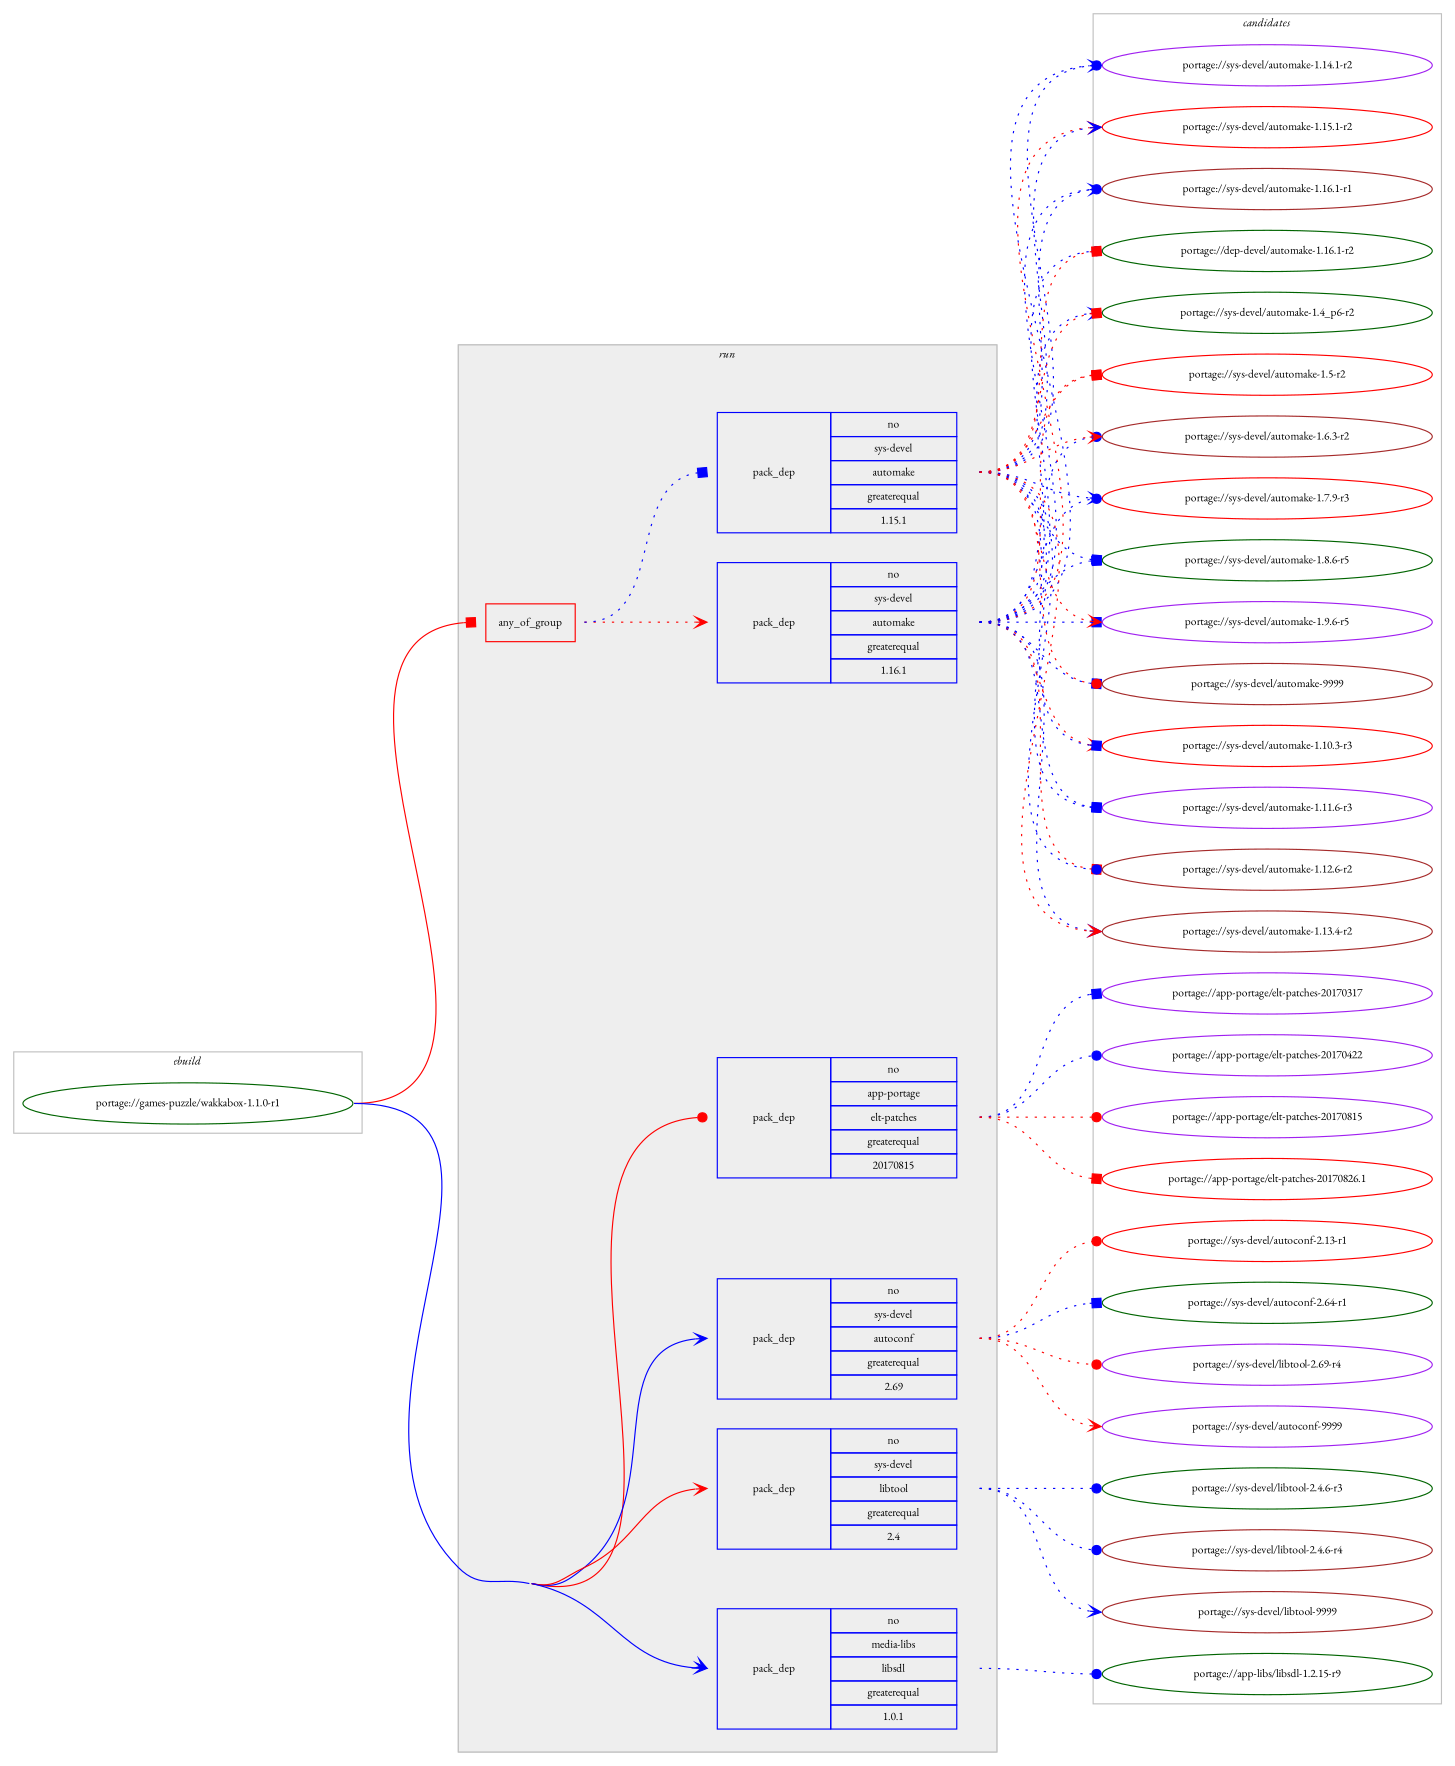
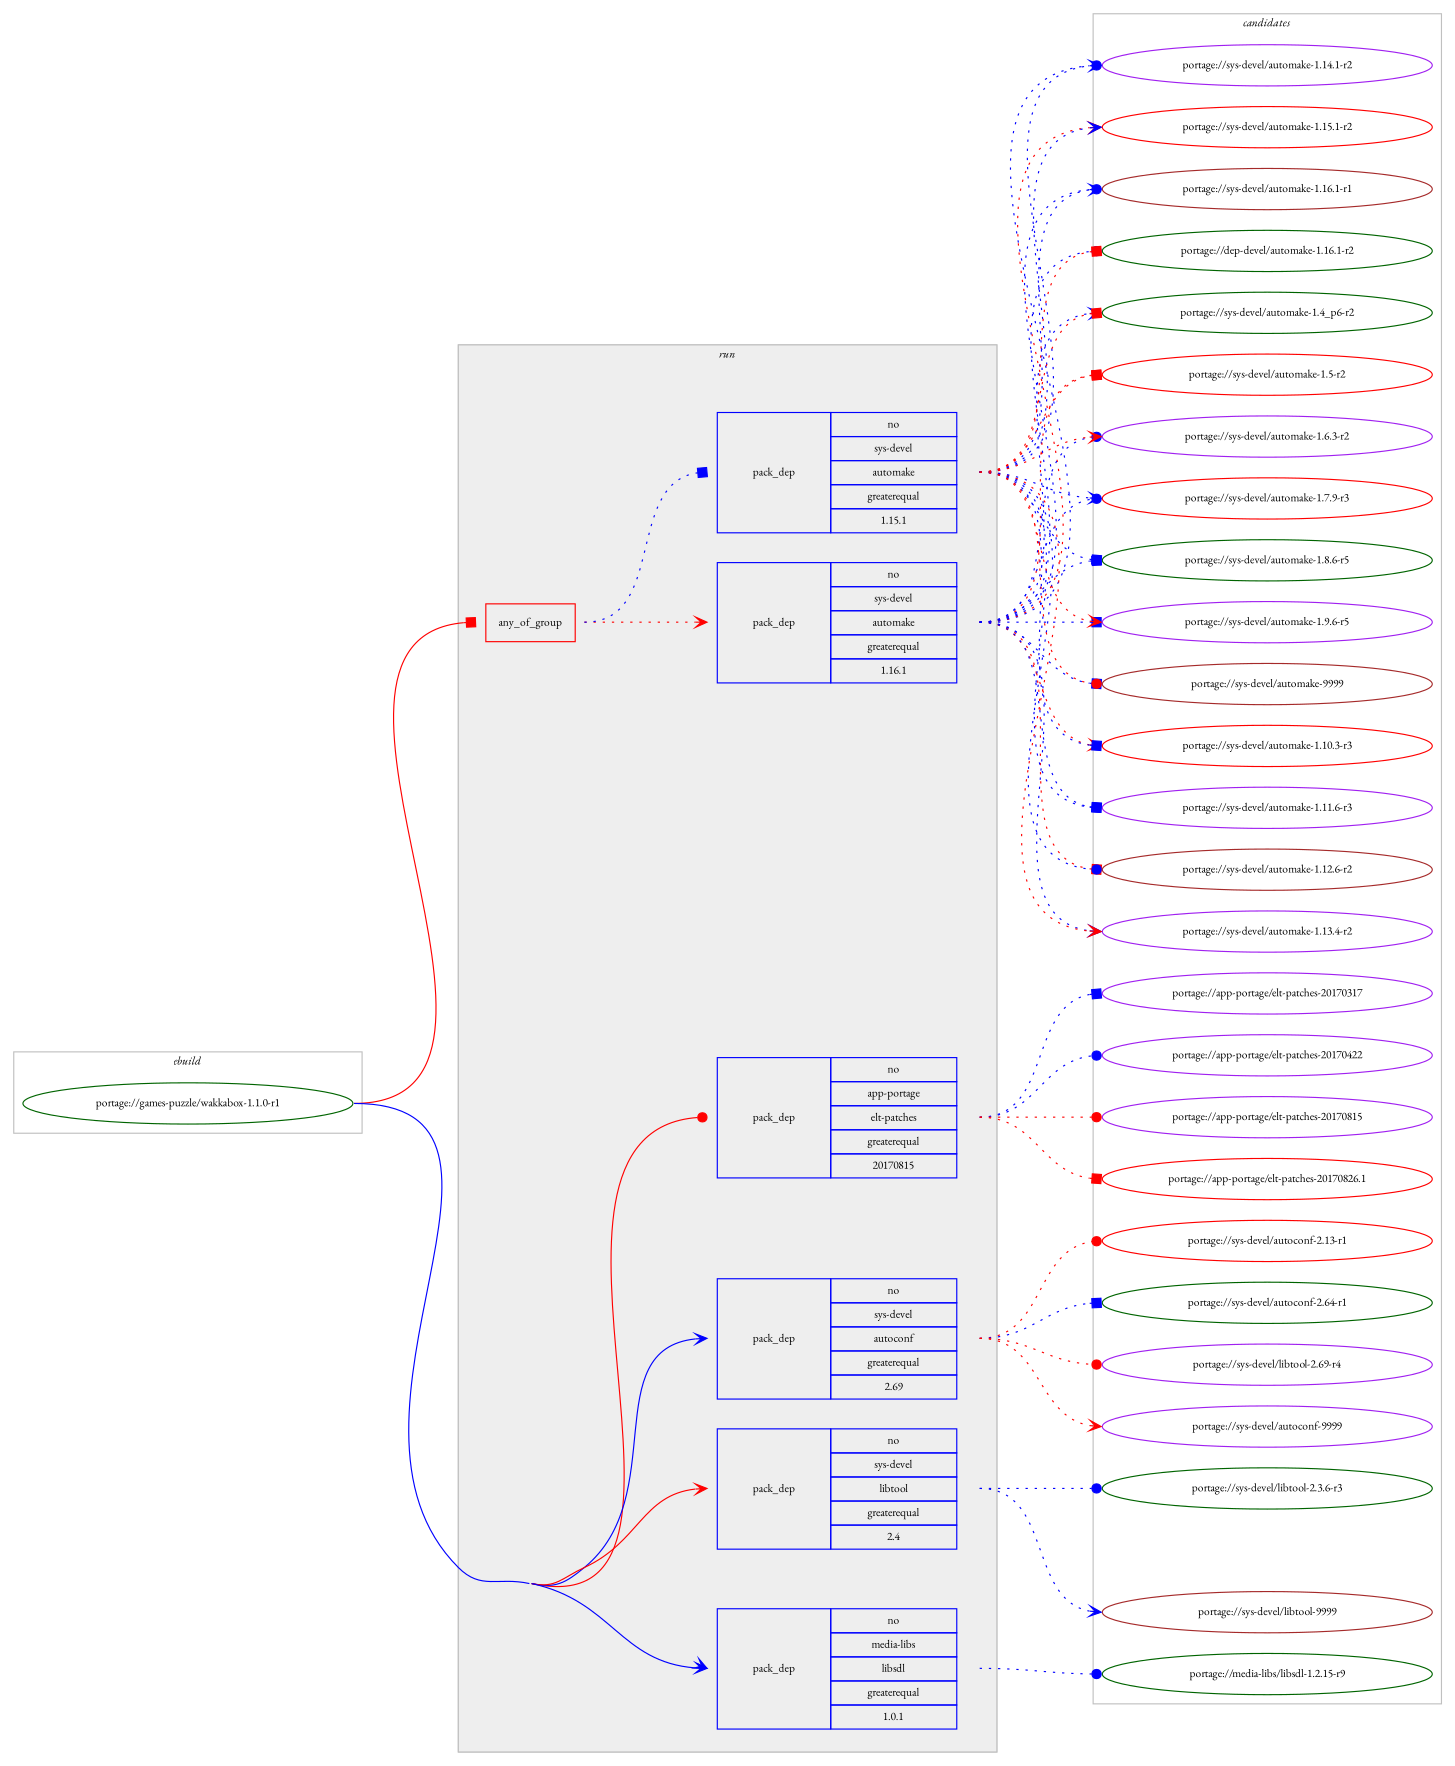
node "portage://sys-devel/automake-1.6.3-r2": color brown -> purple
node "portage://sys-devel/automake-1.13.4-r2": color brown -> purple
node "portage://sys-devel/libtool-2.4.6-r3": label "portage://sys-devel/libtool-2.4.6-r3" -> "portage://sys-devel/libtool-2.3.6-r3"
node "portage://sys-devel/libtool-2.4.6-r4": removed
node "portage://app-libs/libsdl-1.2.15-r9": label "portage://app-libs/libsdl-1.2.15-r9" -> "portage://media-libs/libsdl-1.2.15-r9"
